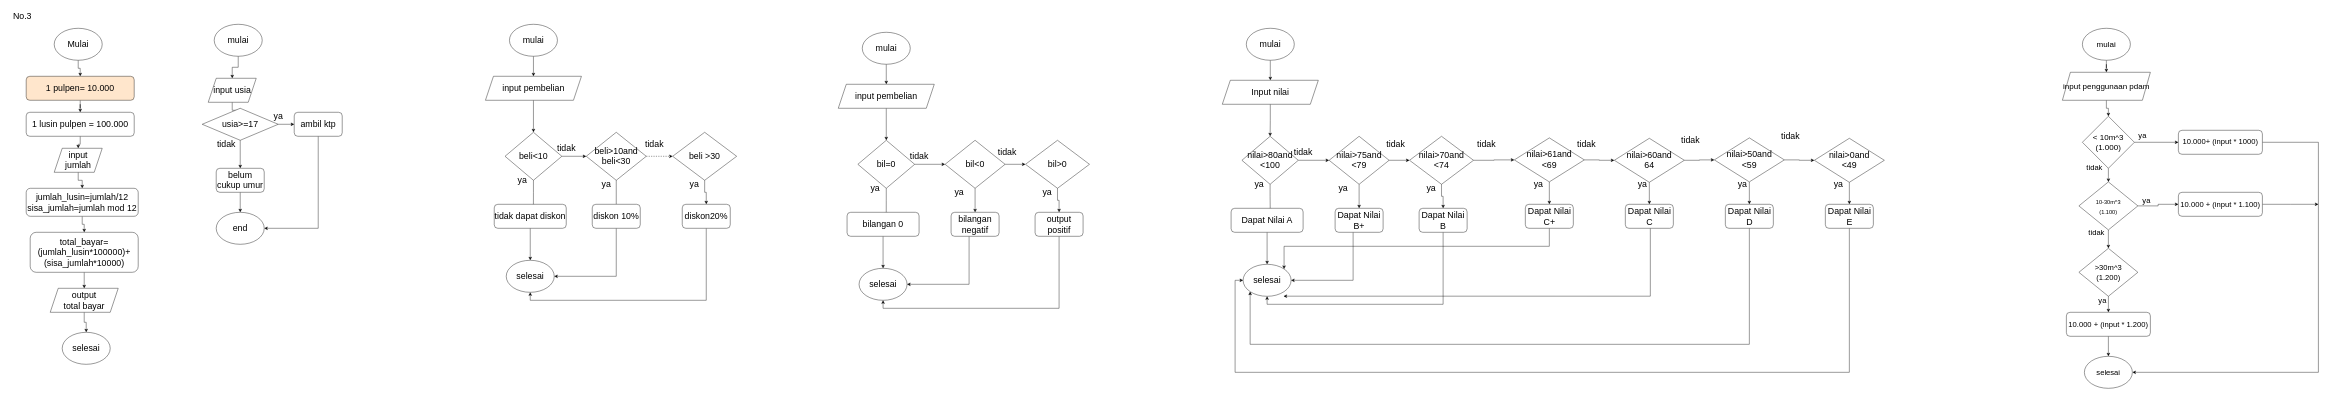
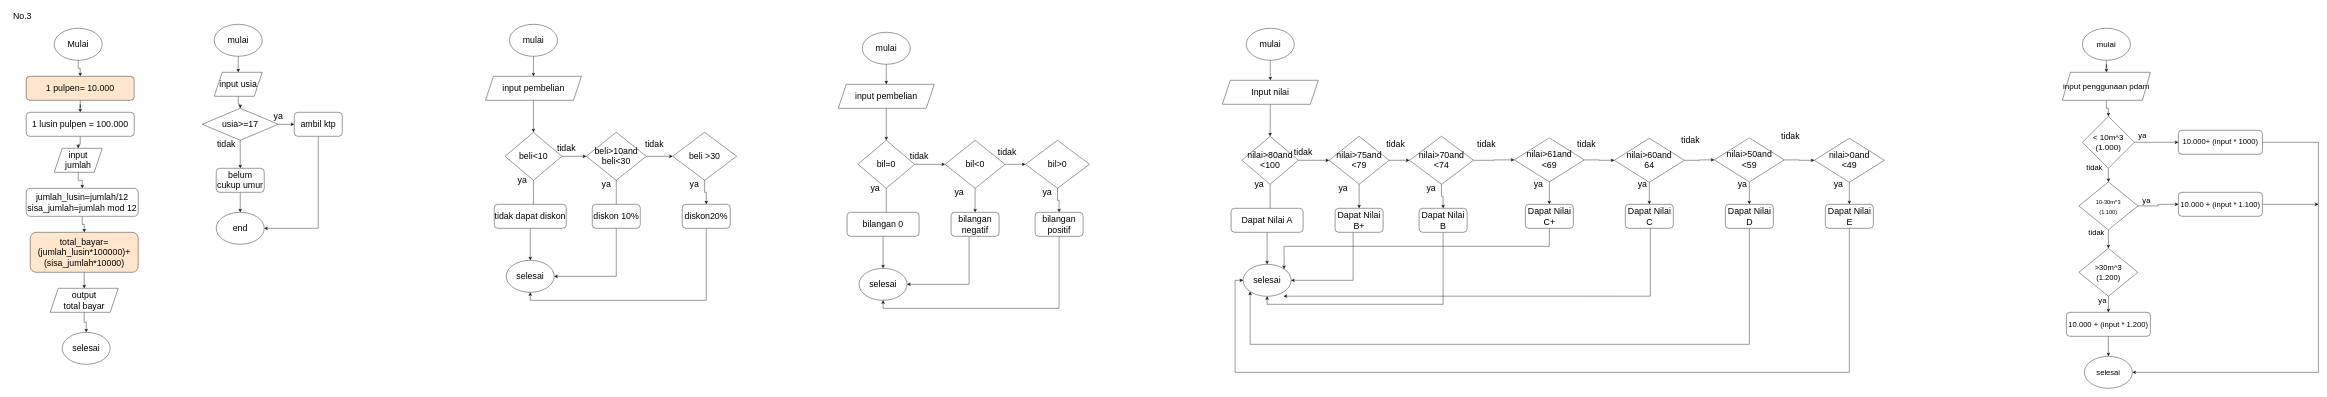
node "input usia": moved (232, 90) -> (238, 84)
edge "beli>10and beli<30" -> "beli >30": style dashed -> solid
node "output positif": label "output positif" -> "bilangan positif"
node "total_bayar=(jumlah_lusin*100000)+(sisa_jumlah*10000)": fillcolor #ffffff -> #ffe6cc
